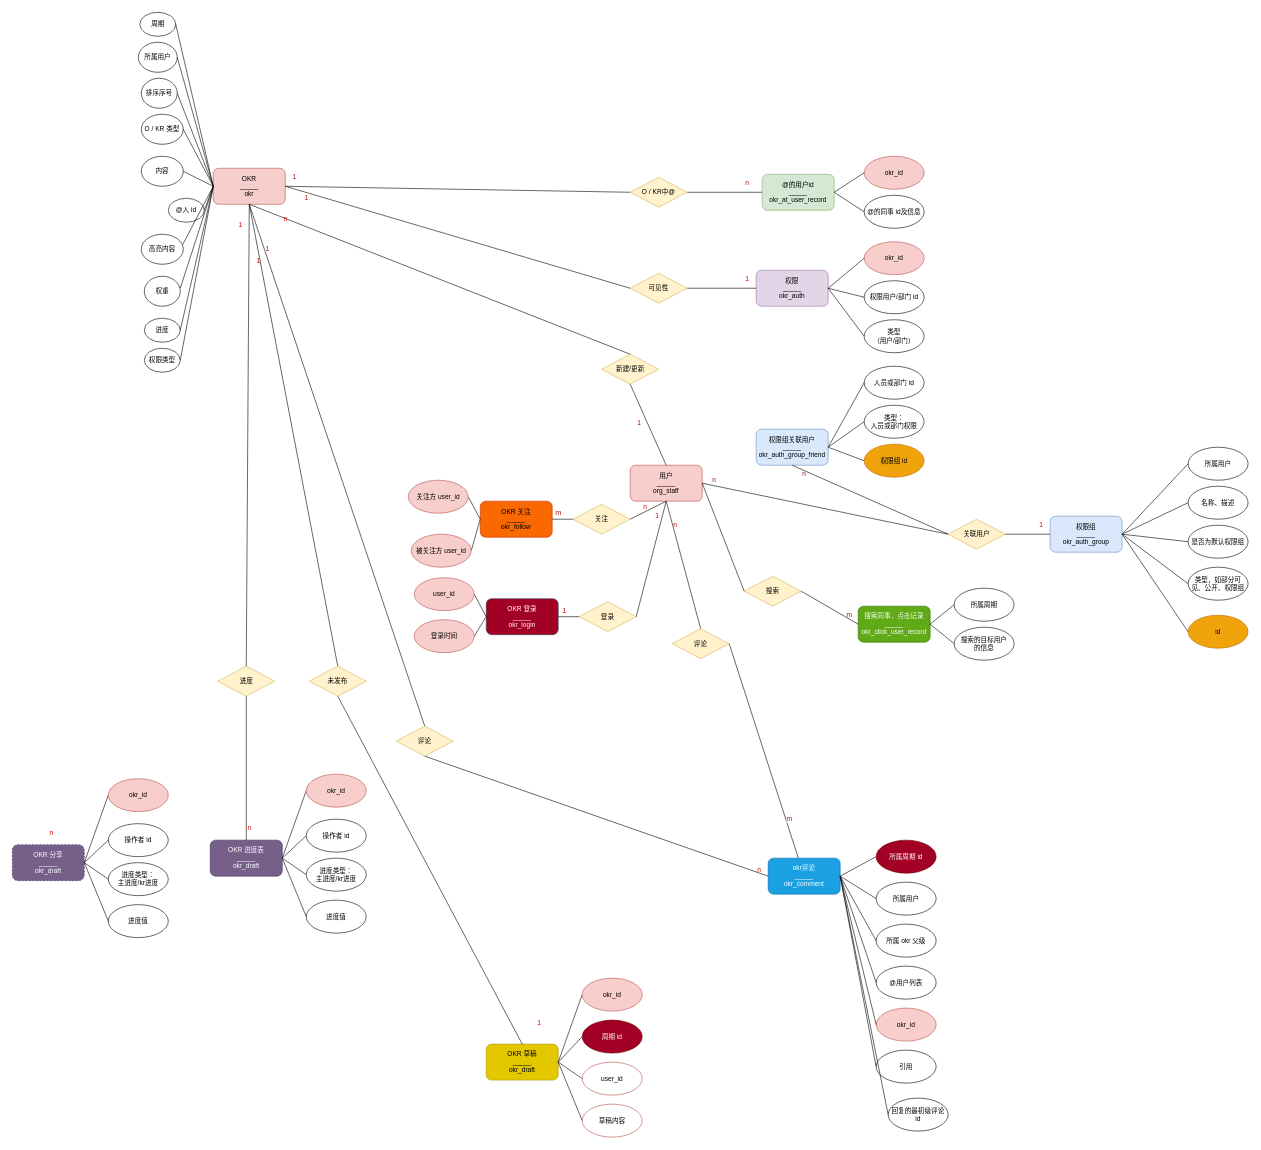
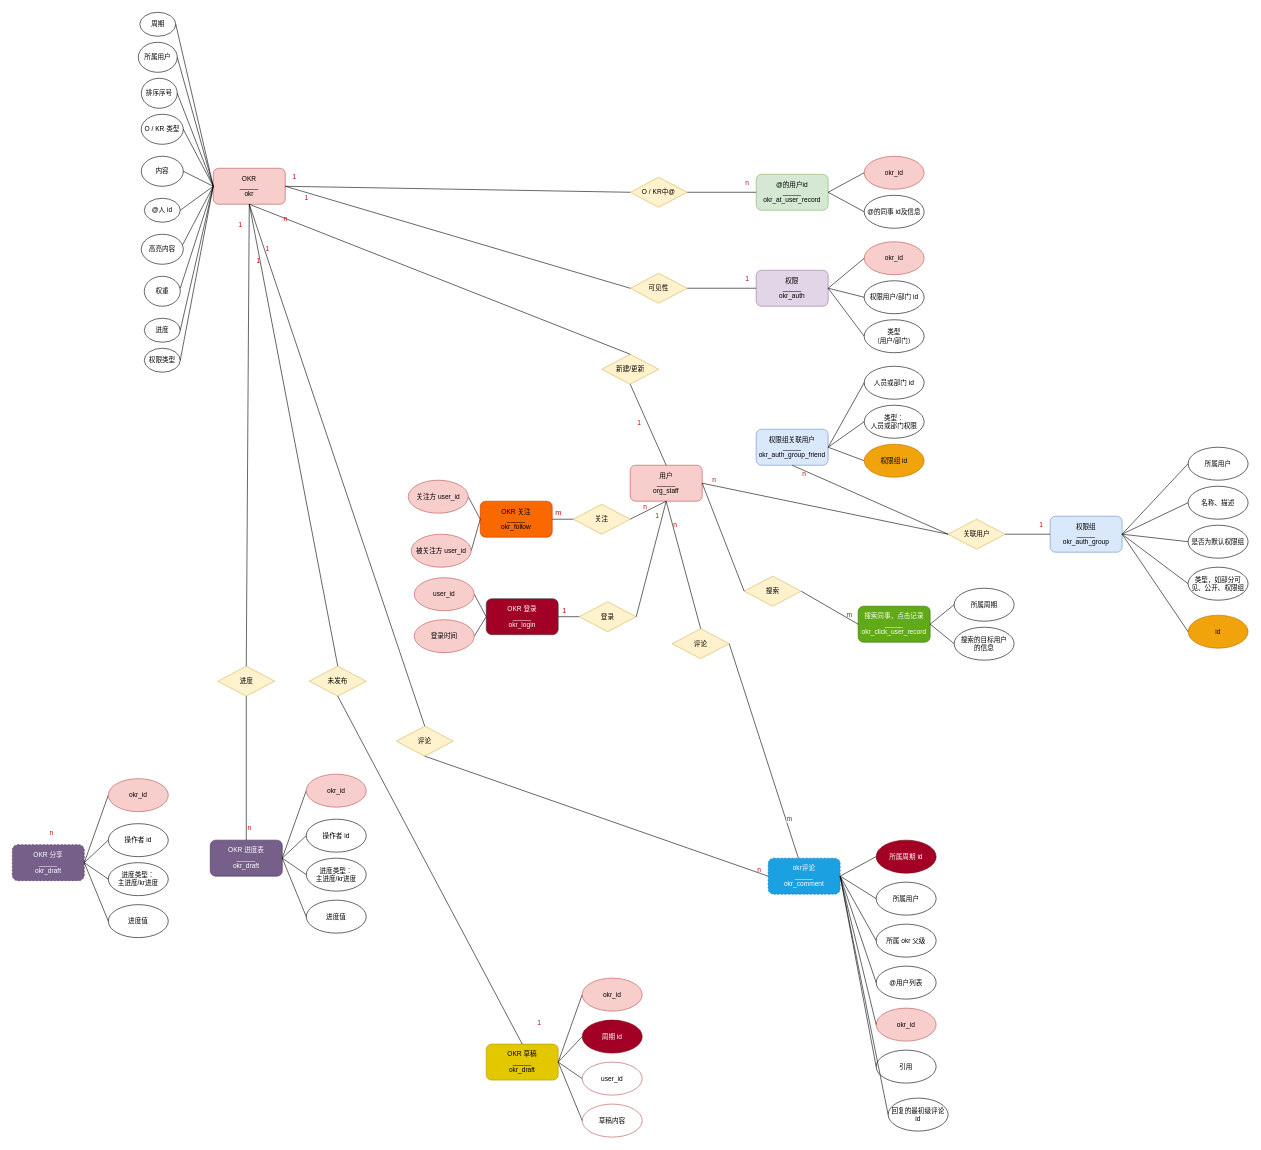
node "@的用户id _____ okr_at_user_record": moved (798, 192) -> (792, 192)
node "@人 id": moved (186, 210) -> (162, 210)
node "okr评论 _____ okr_comment": style solid -> dashed
